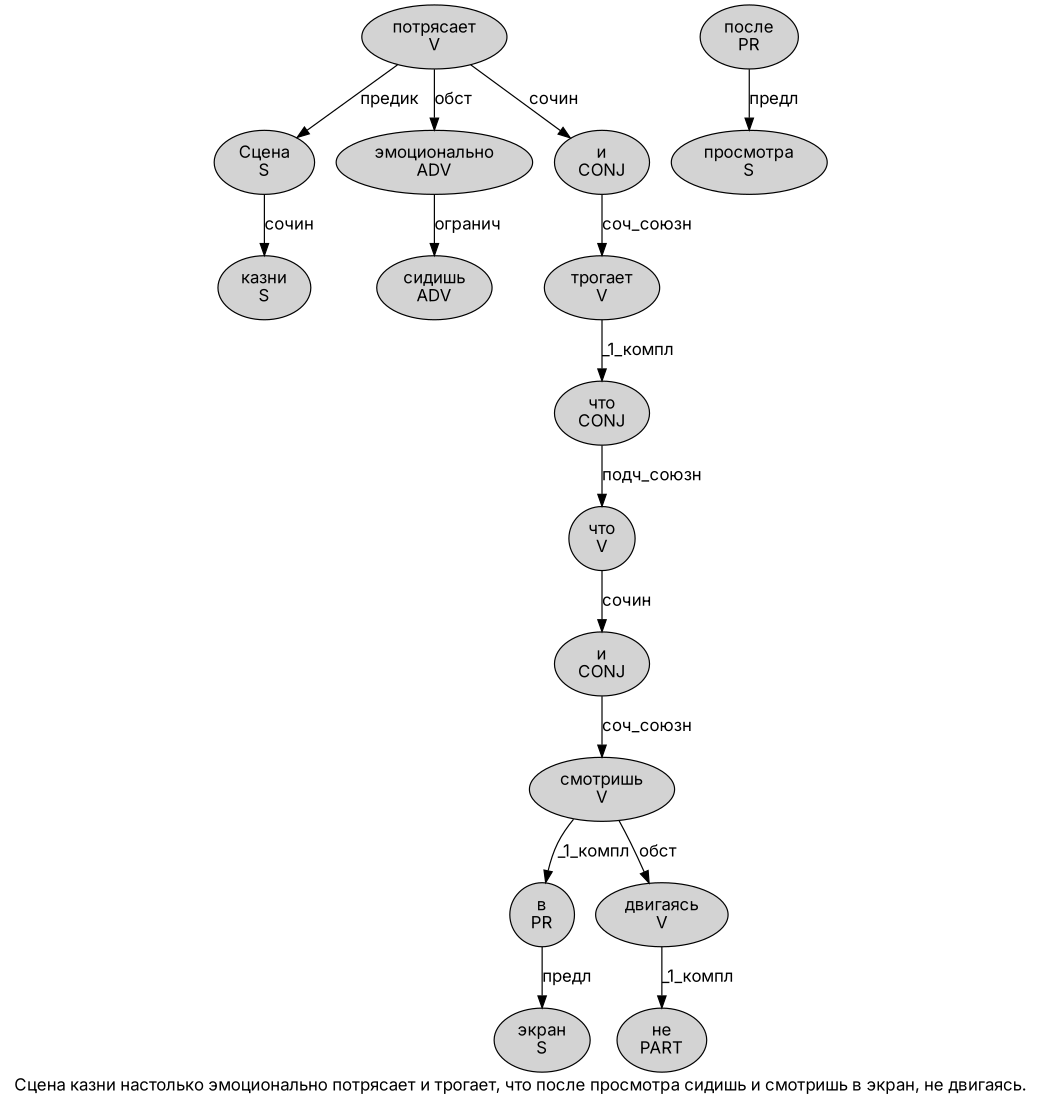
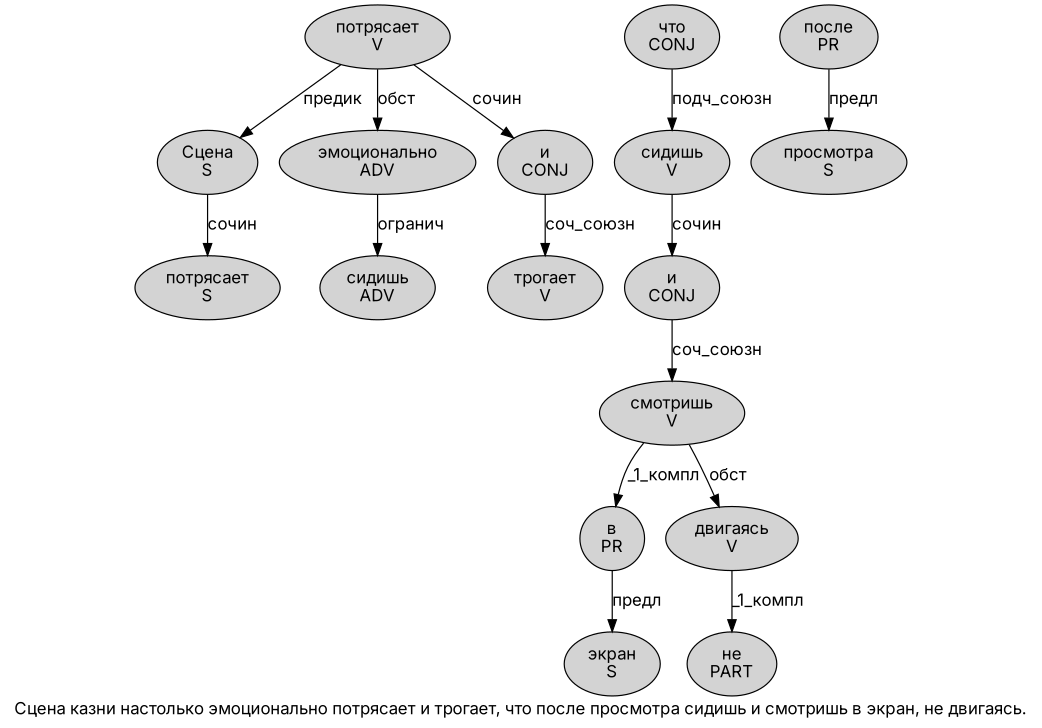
node "казни S": label "казни S" -> "потрясает S"
edge "трогает V" -> "что CONJ": removed, label "_1_компл"
node "что V": label "что V" -> "сидишь V"
